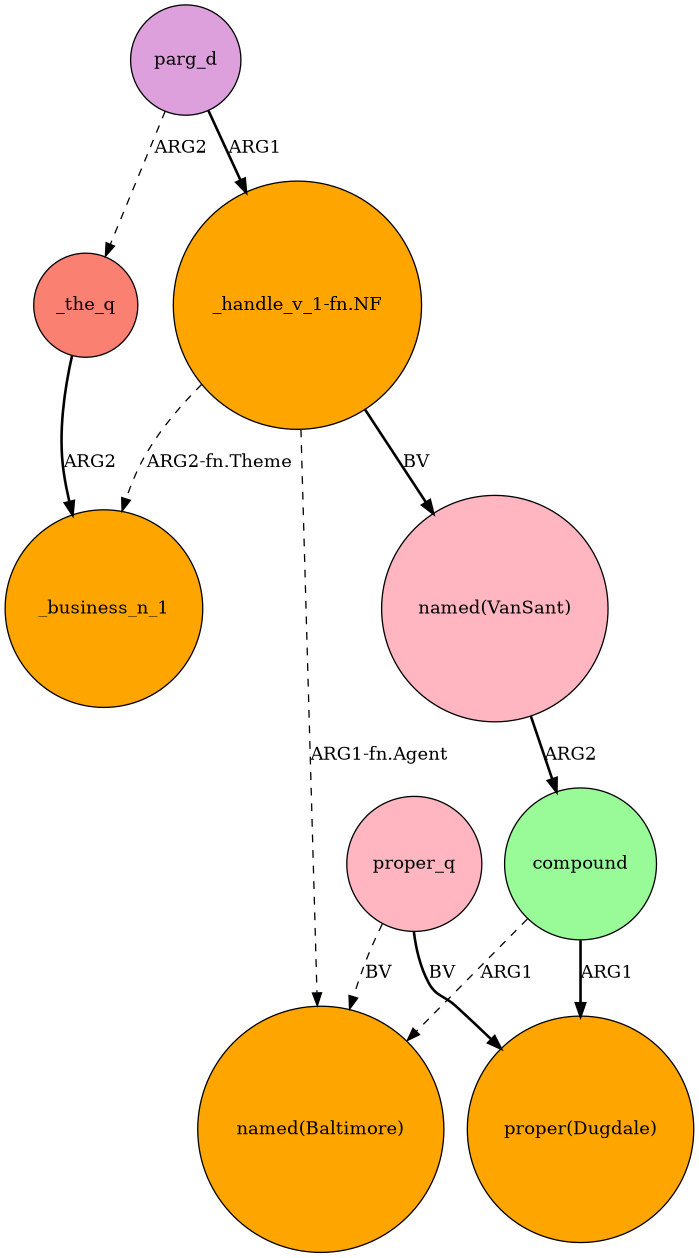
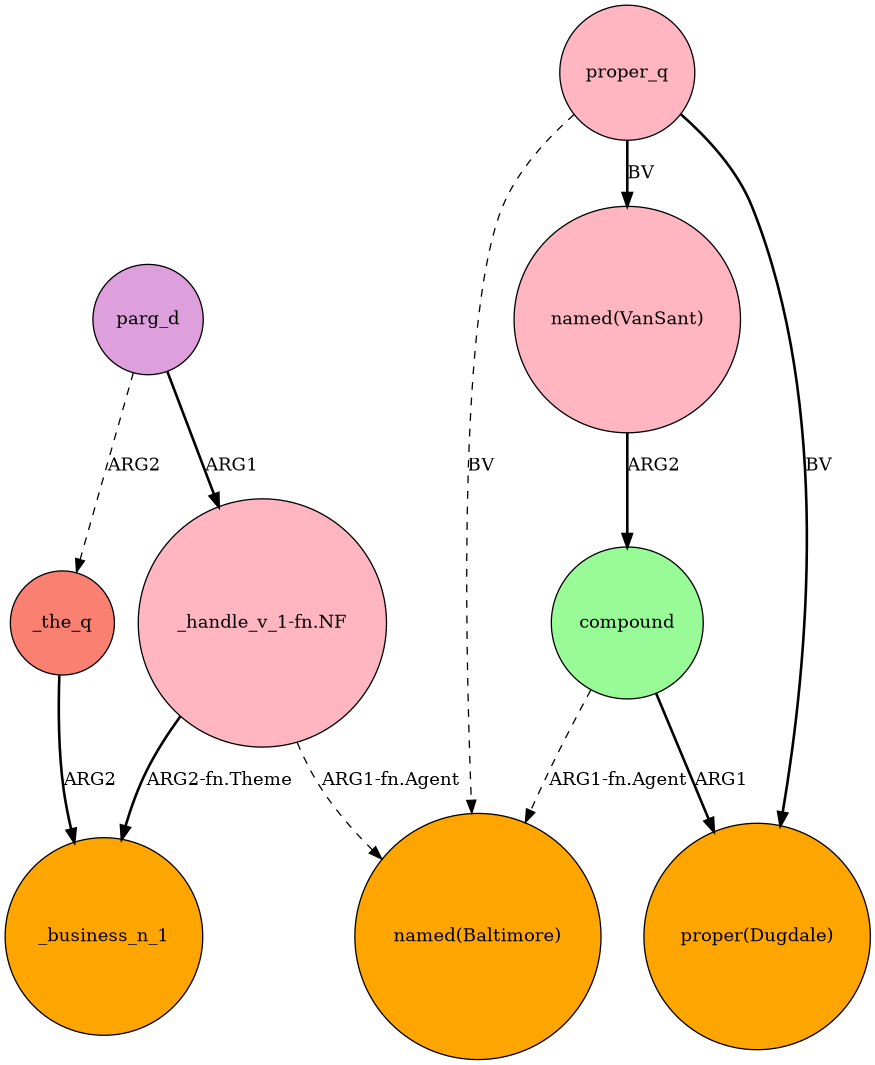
node "_handle_v_1-fn.NF": fillcolor orange -> lightpink
edge "_handle_v_1-fn.NF" -> "_business_n_1": style dashed -> bold
edge "_handle_v_1-fn.NF" -> "named(VanSant)": now "proper_q" -> "named(VanSant)"
edge "compound" -> "named(Baltimore)": label "ARG1" -> "ARG1-fn.Agent"
